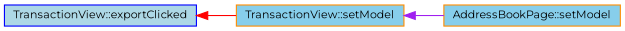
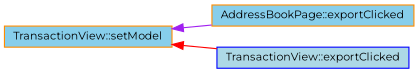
edge "TransactionView::setModel" -> "TransactionView::exportClicked": reversed
node "AddressBookPage::setModel": label "AddressBookPage::setModel" -> "AddressBookPage::exportClicked"
